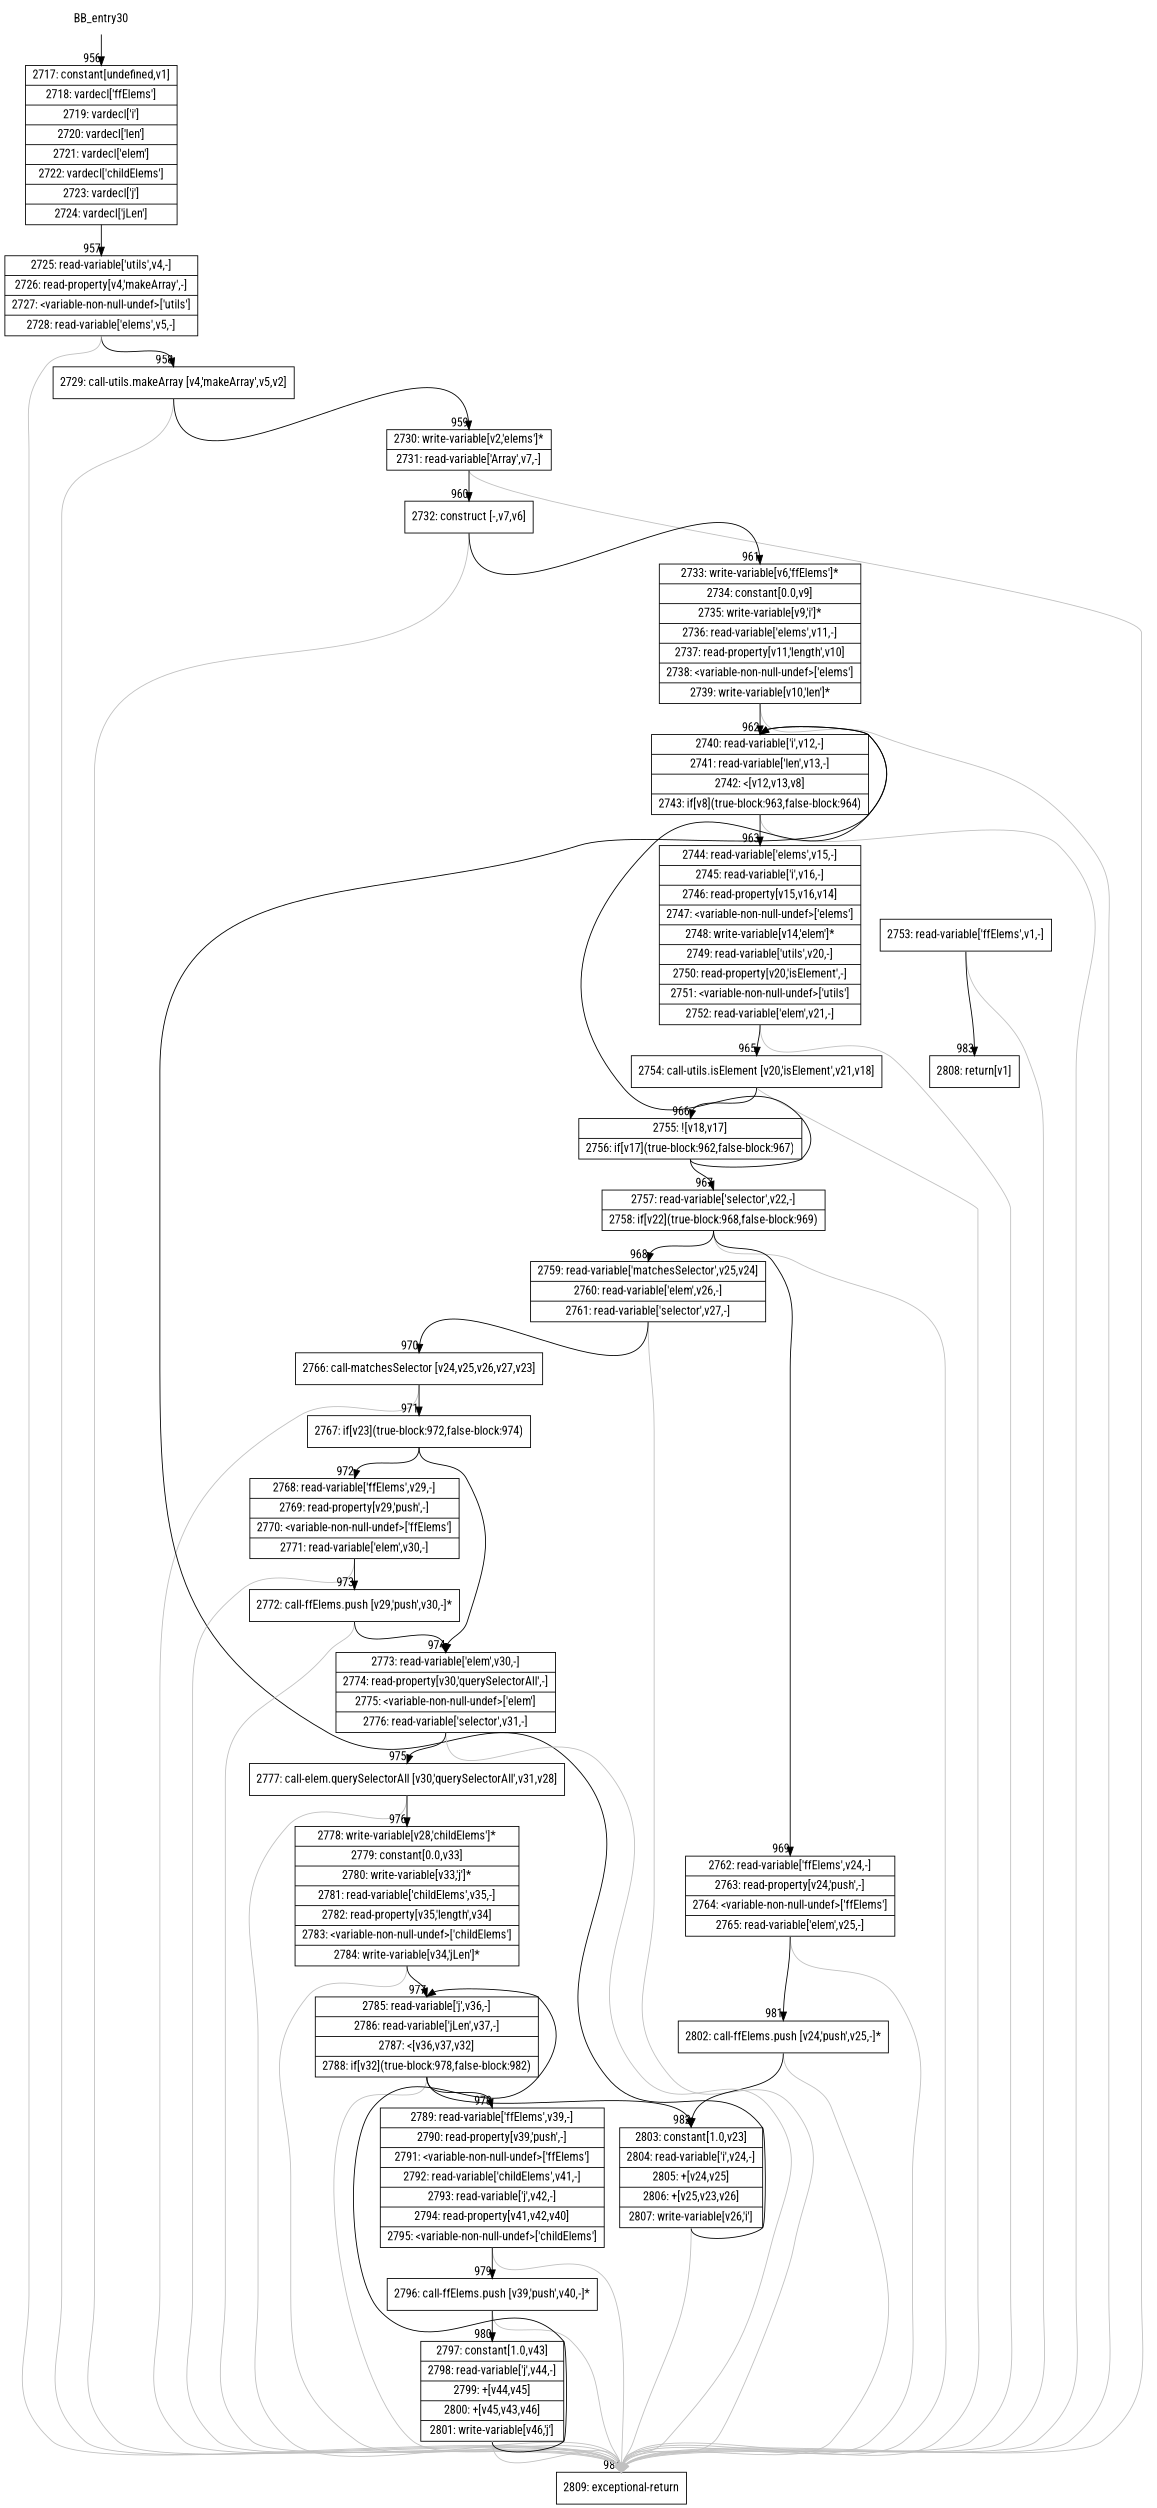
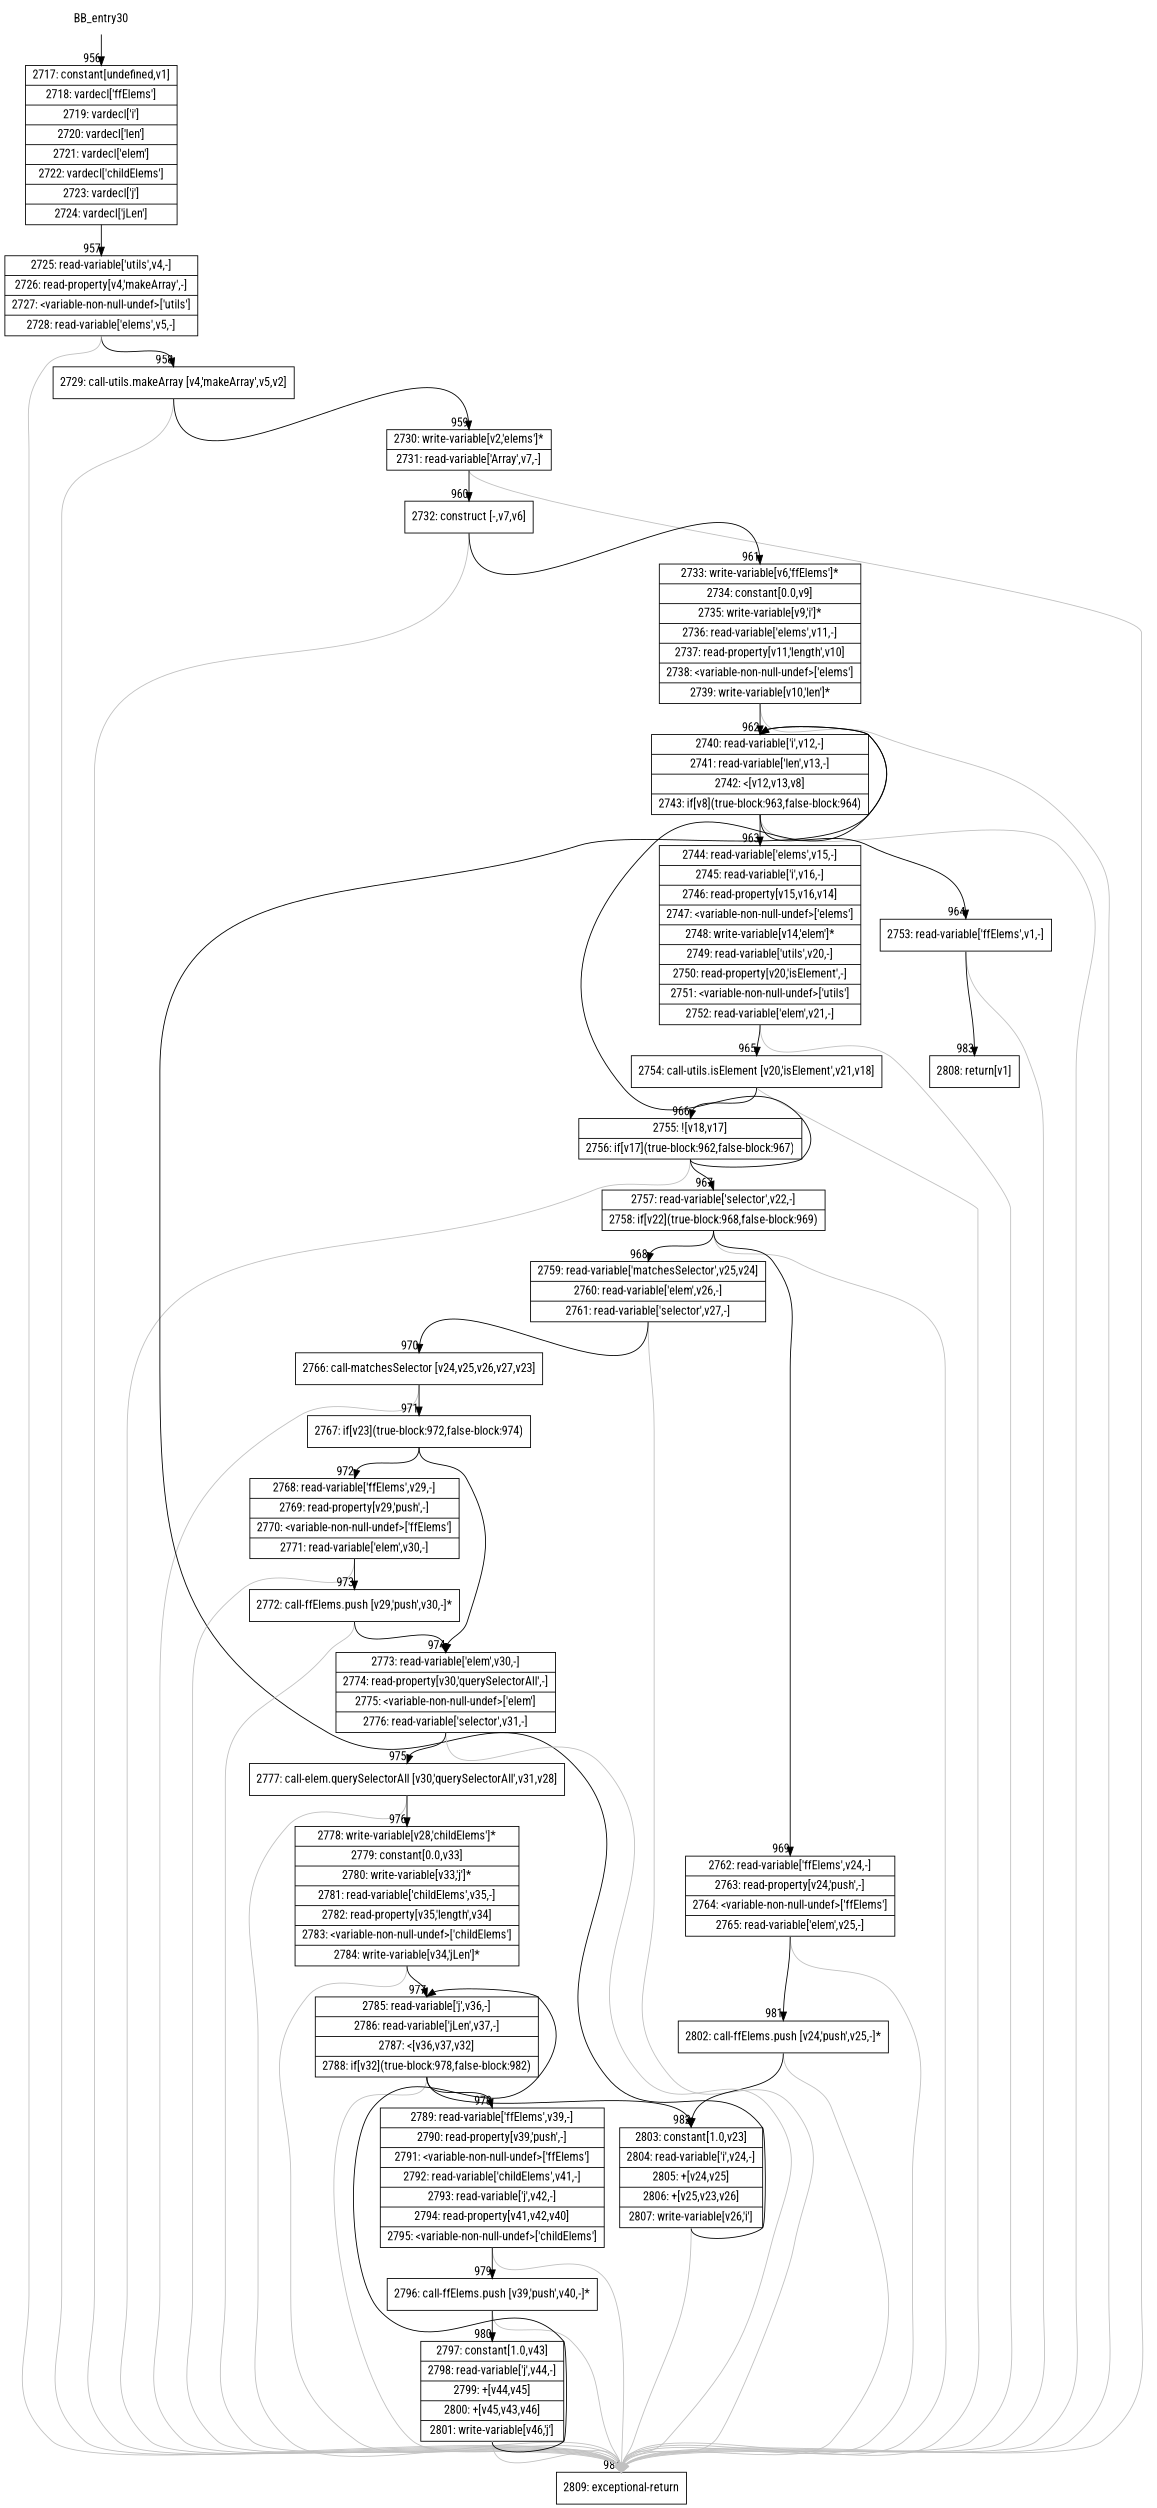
edge "2740: read-variable['i',v12,-]" -> "2753: read-variable['ffElems',v1,-]": added
edge "2755: ![v18,v17]" -> "2809: exceptional-return": added
